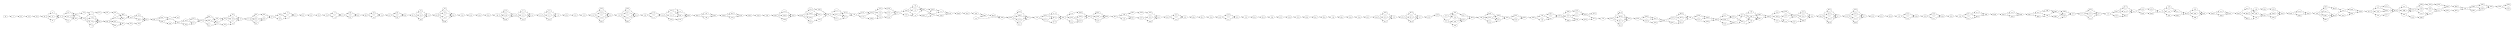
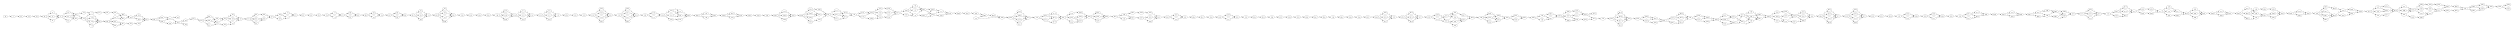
node "S279": added
node "S48": removed
